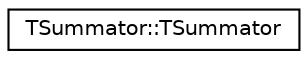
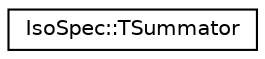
node "TSummator::TSummator": label "TSummator::TSummator" -> "IsoSpec::TSummator"
